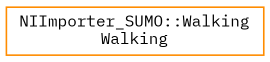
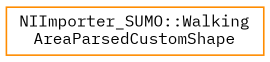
node "NIImporter_SUMO::Walking Walking": label "NIImporter_SUMO::Walking Walking" -> "NIImporter_SUMO::Walking AreaParsedCustomShape"
